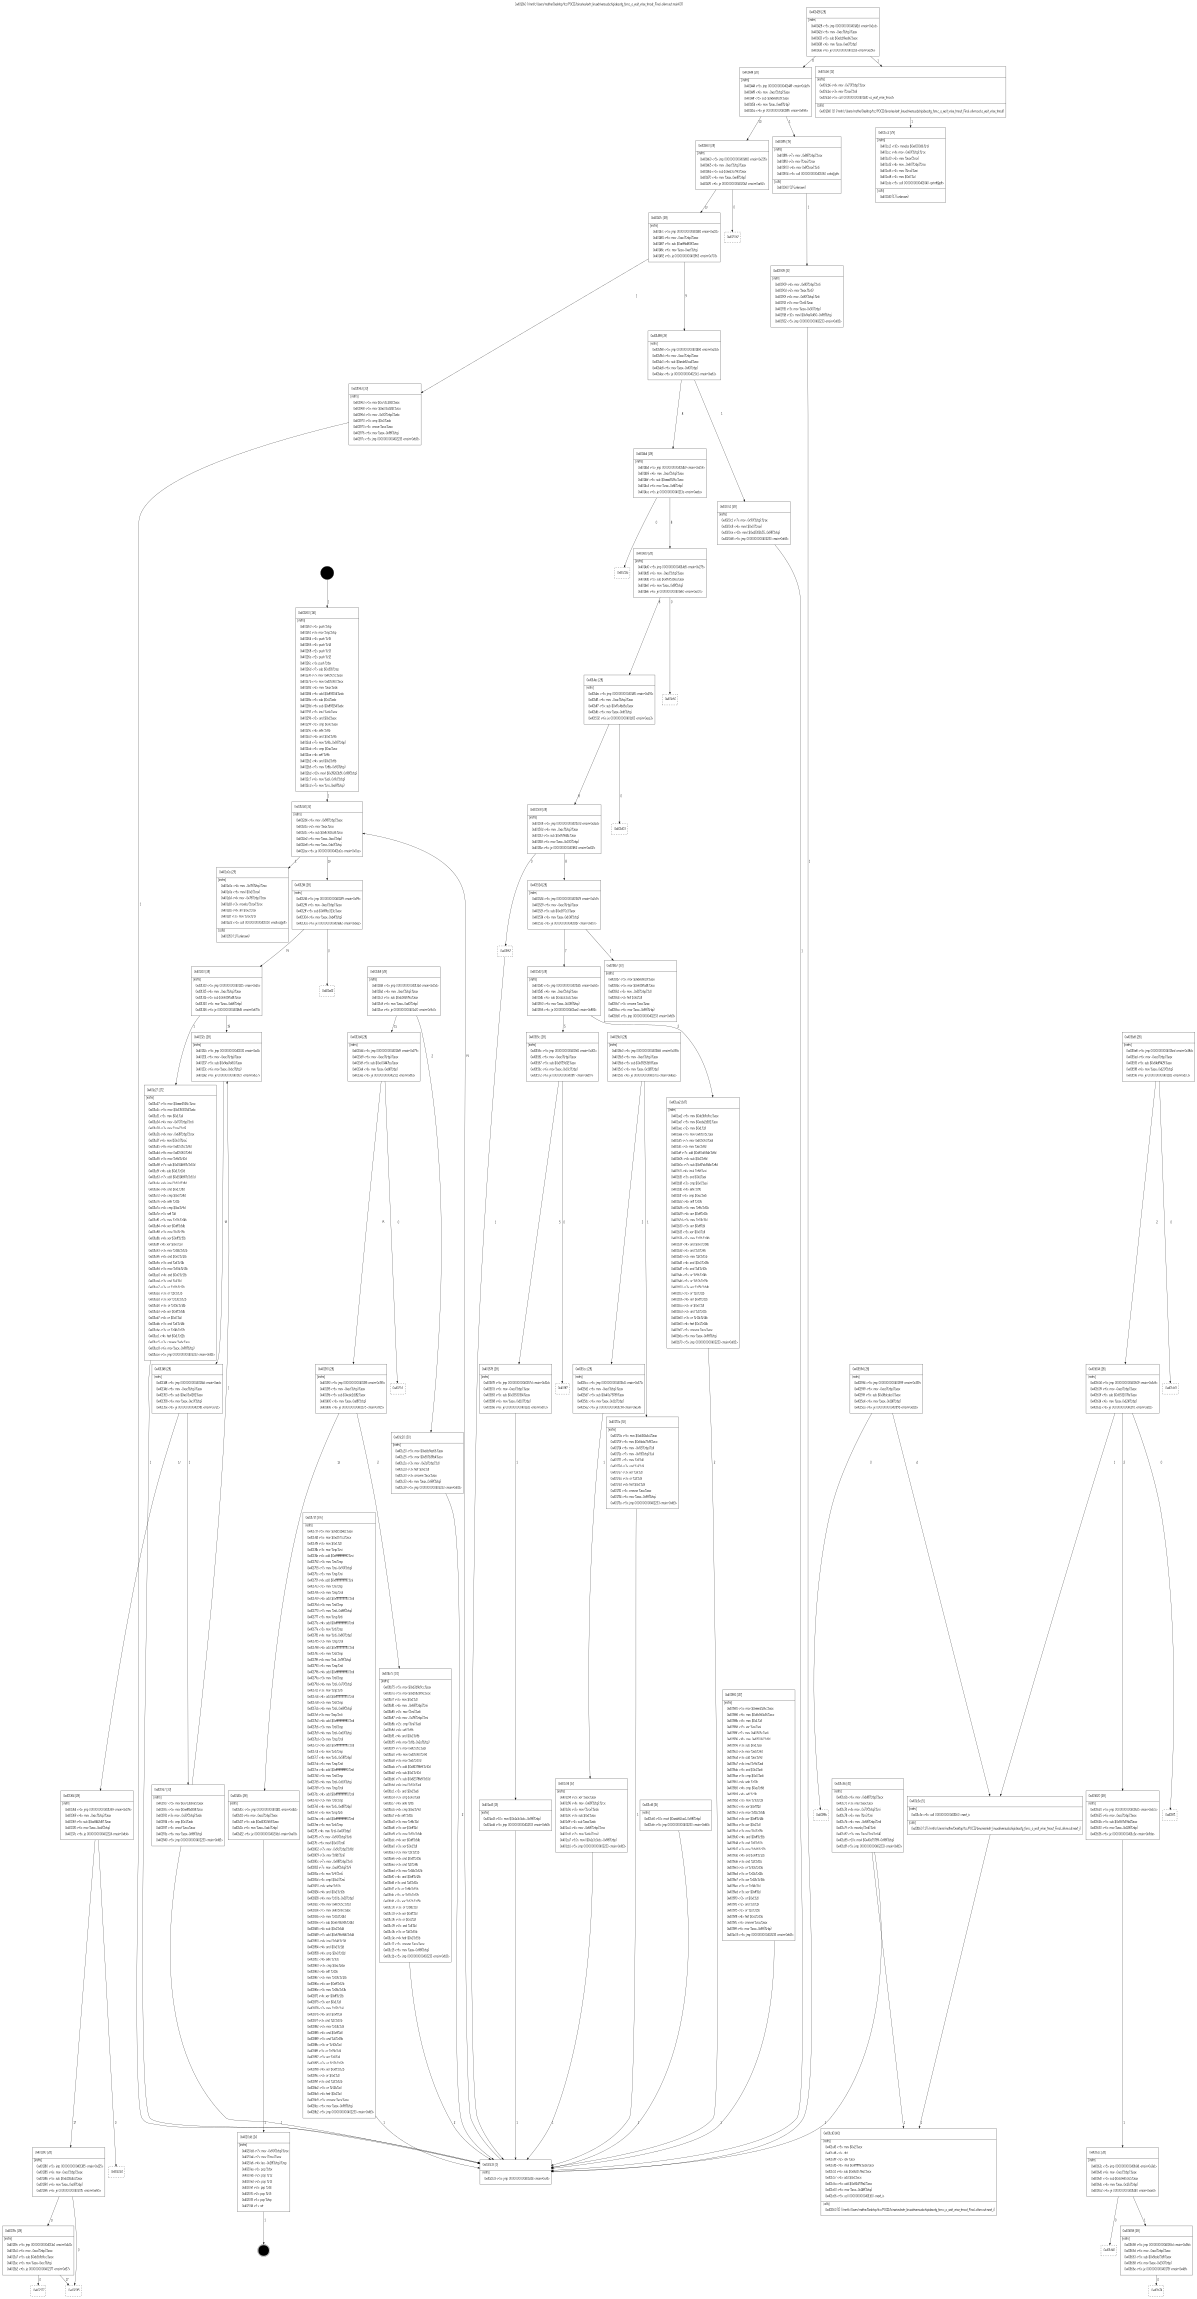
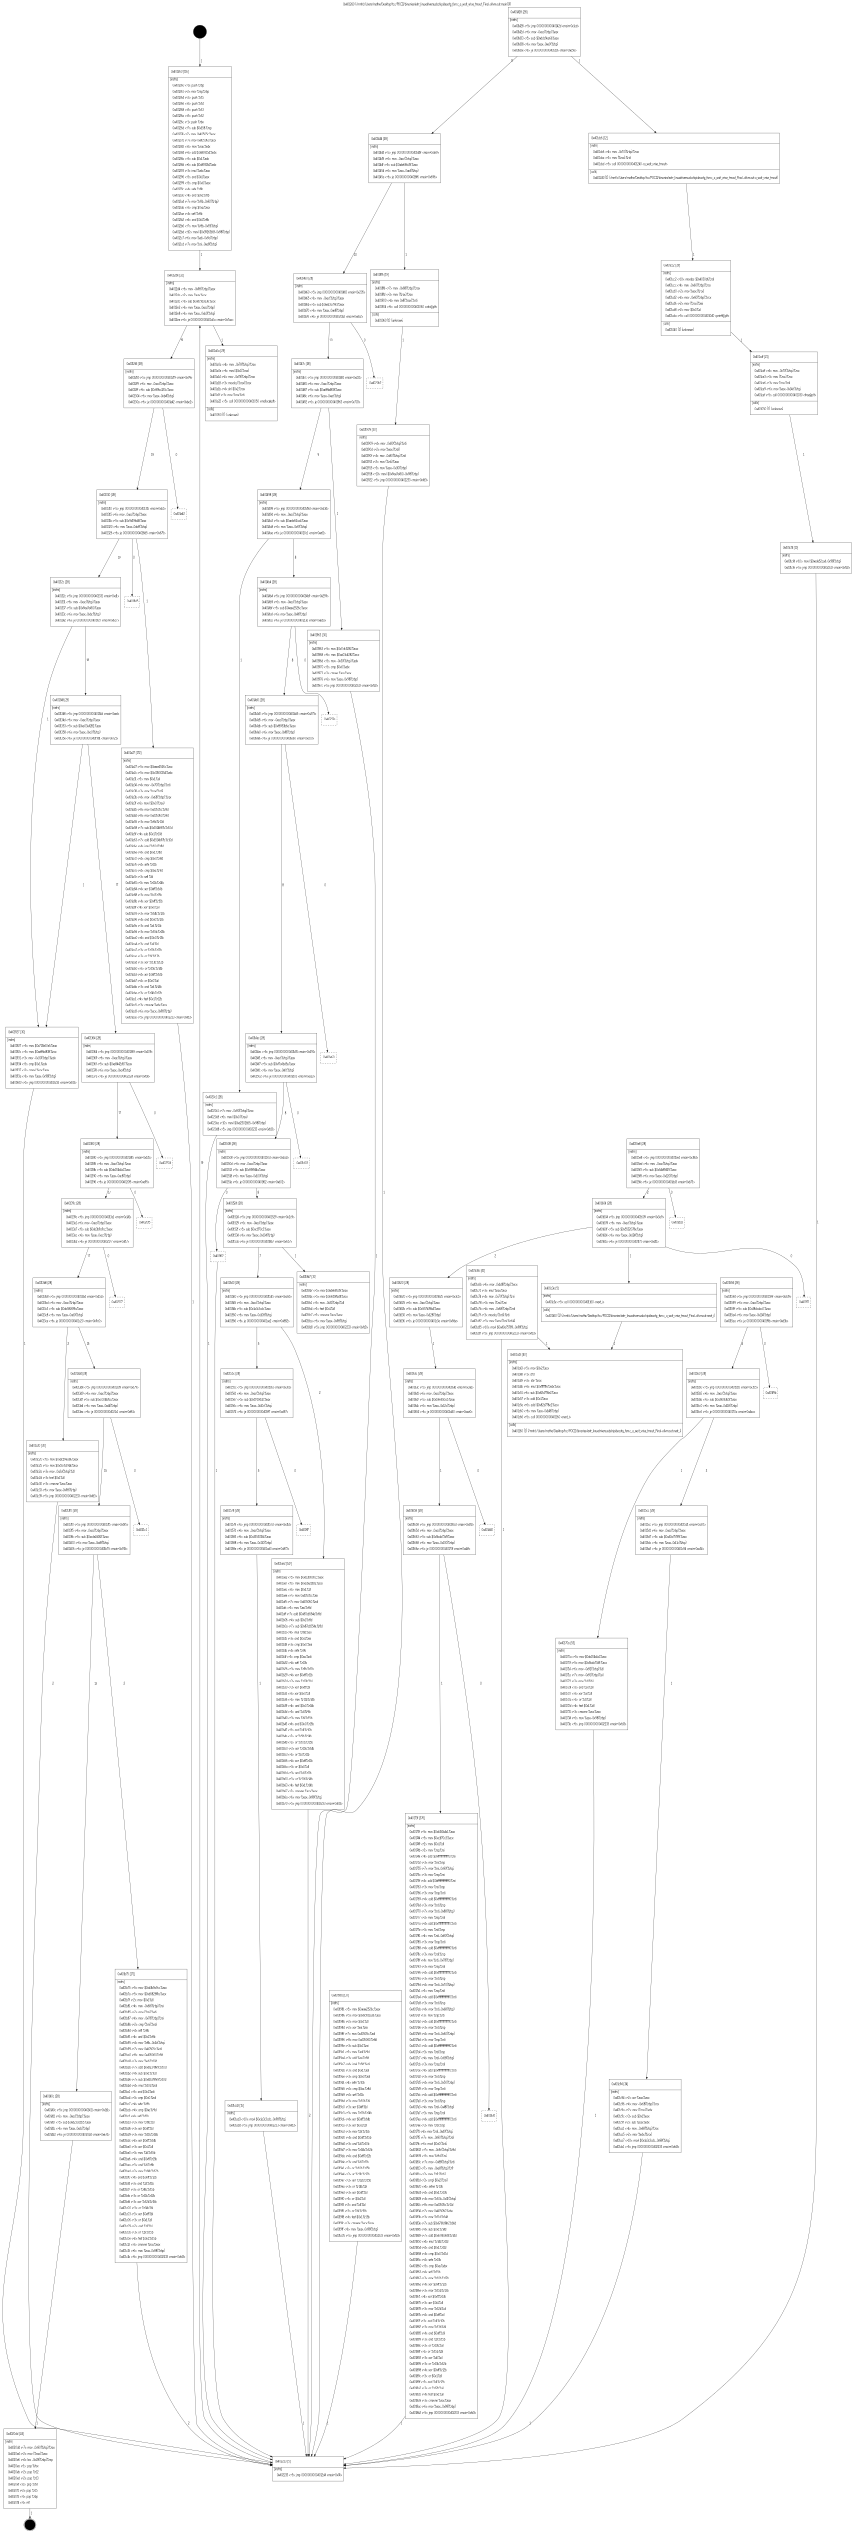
node "0x401cdf [21]": added
node "0x4018d5": added
edge "0x401927 [30]" -> "0x40132c [28]": reversed
edge "0x401594 [28]" -> "0x401c3e [5]": now "0x401594 [28]" -> "0x4015b0 [28]"
edge "0x401658 [28]" -> "0x40173f [376]": added, label "1"
edge "0x40139c [28]" -> "0x4020f5": now "0x40139c [28]" -> "0x4013b8 [28]"
